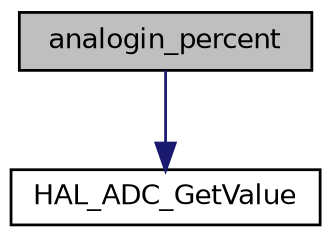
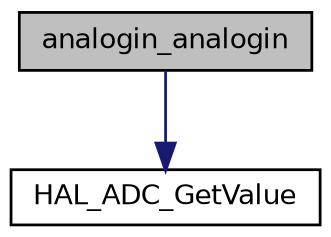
node "analogin_percent": label "analogin_percent" -> "analogin_analogin"
